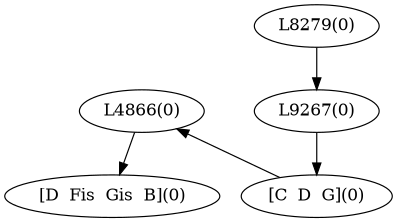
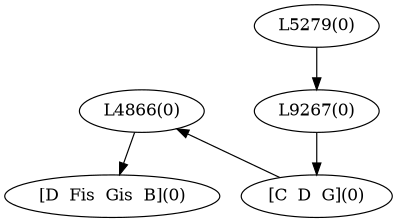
node "L8279(0)": label "L8279(0)" -> "L5279(0)"
